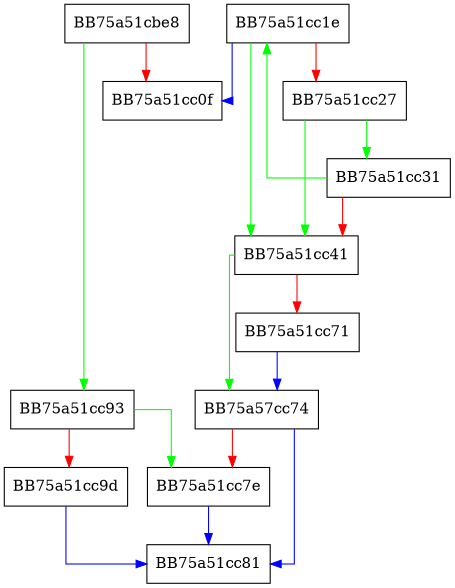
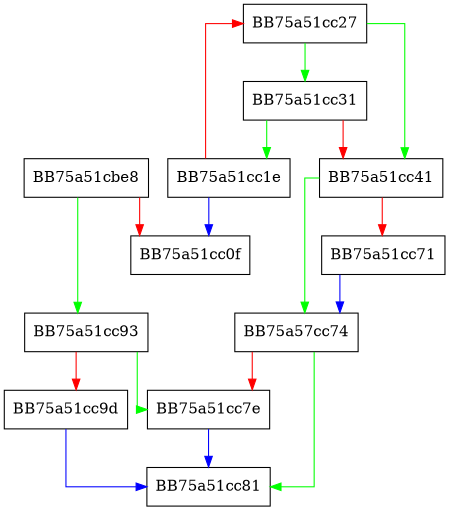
edge "BB75a51cc1e" -> "BB75a51cc41": removed
edge "BB75a57cc74" -> "BB75a51cc81": color blue -> green
